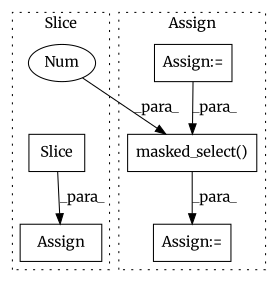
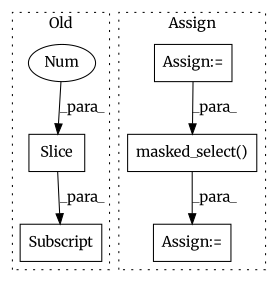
cluster "Slice": label "Slice" -> "Old"
edge "Num" -> "masked_select()": now "Num" -> "Slice"
node "Assign": label "Assign" -> "Subscript"
